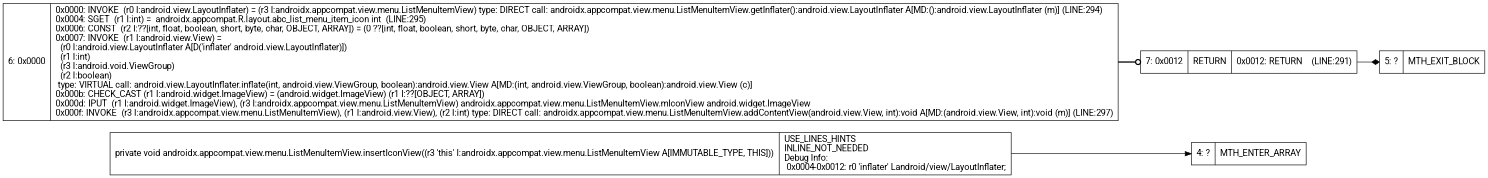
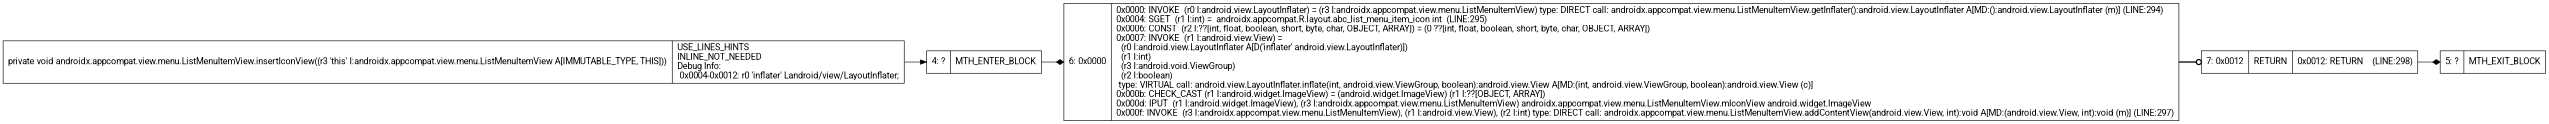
edge "4: ?" -> "6: 0x0000": added
node "7: 0x0012": text "0x0012: RETURN    (LINE:291)" -> "0x0012: RETURN    (LINE:298)"
node "4: ?": text "MTH_ENTER_ARRAY" -> "MTH_ENTER_BLOCK"
